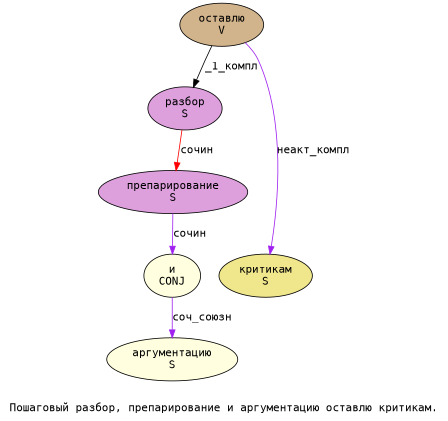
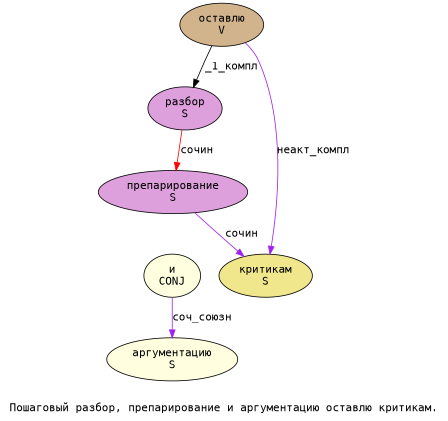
edge "препарирование S" -> "и CONJ": now "препарирование S" -> "критикам S"
